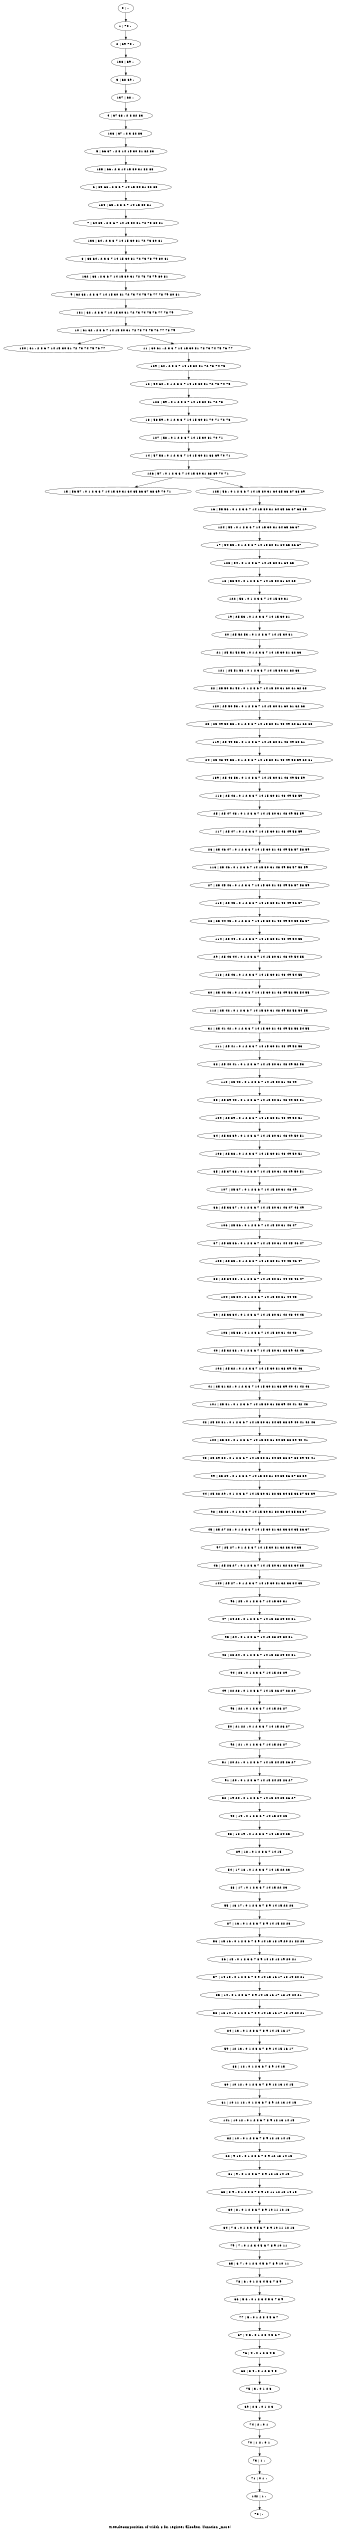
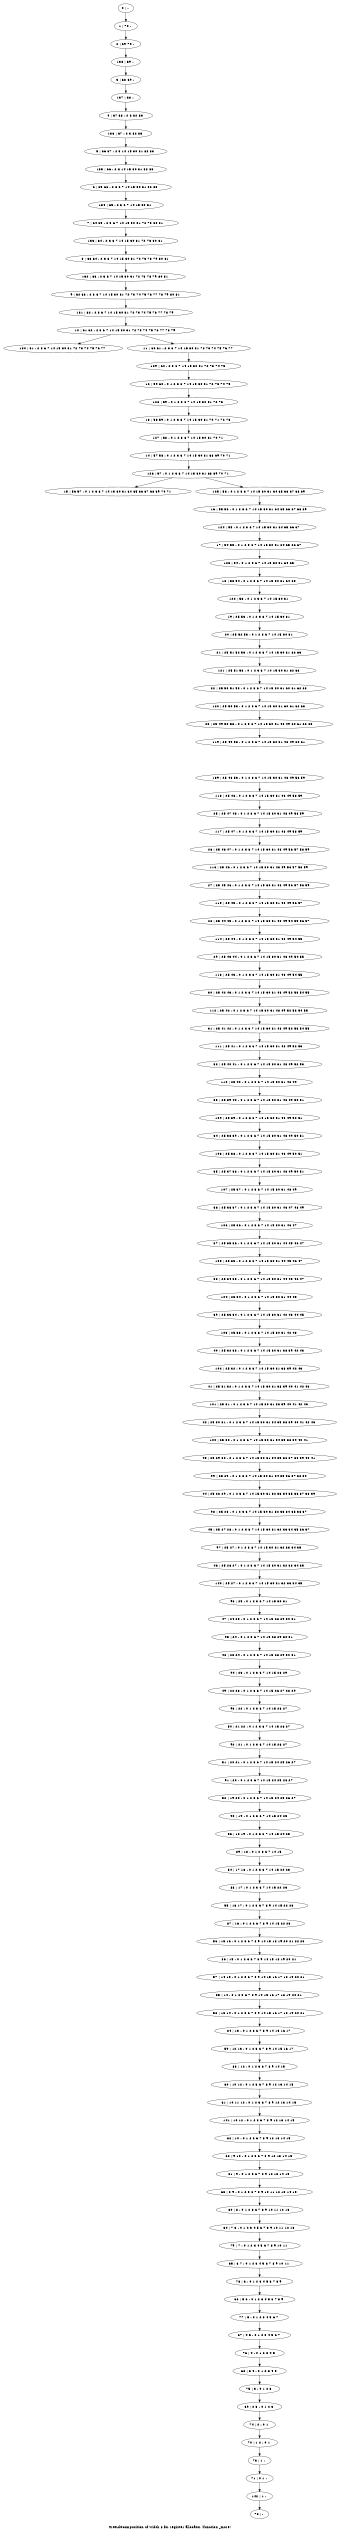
node "24 | 25 48 49 53 : 0 1 2 3 6 7 14 15 30 31 48 49 58 59 60 61": removed
